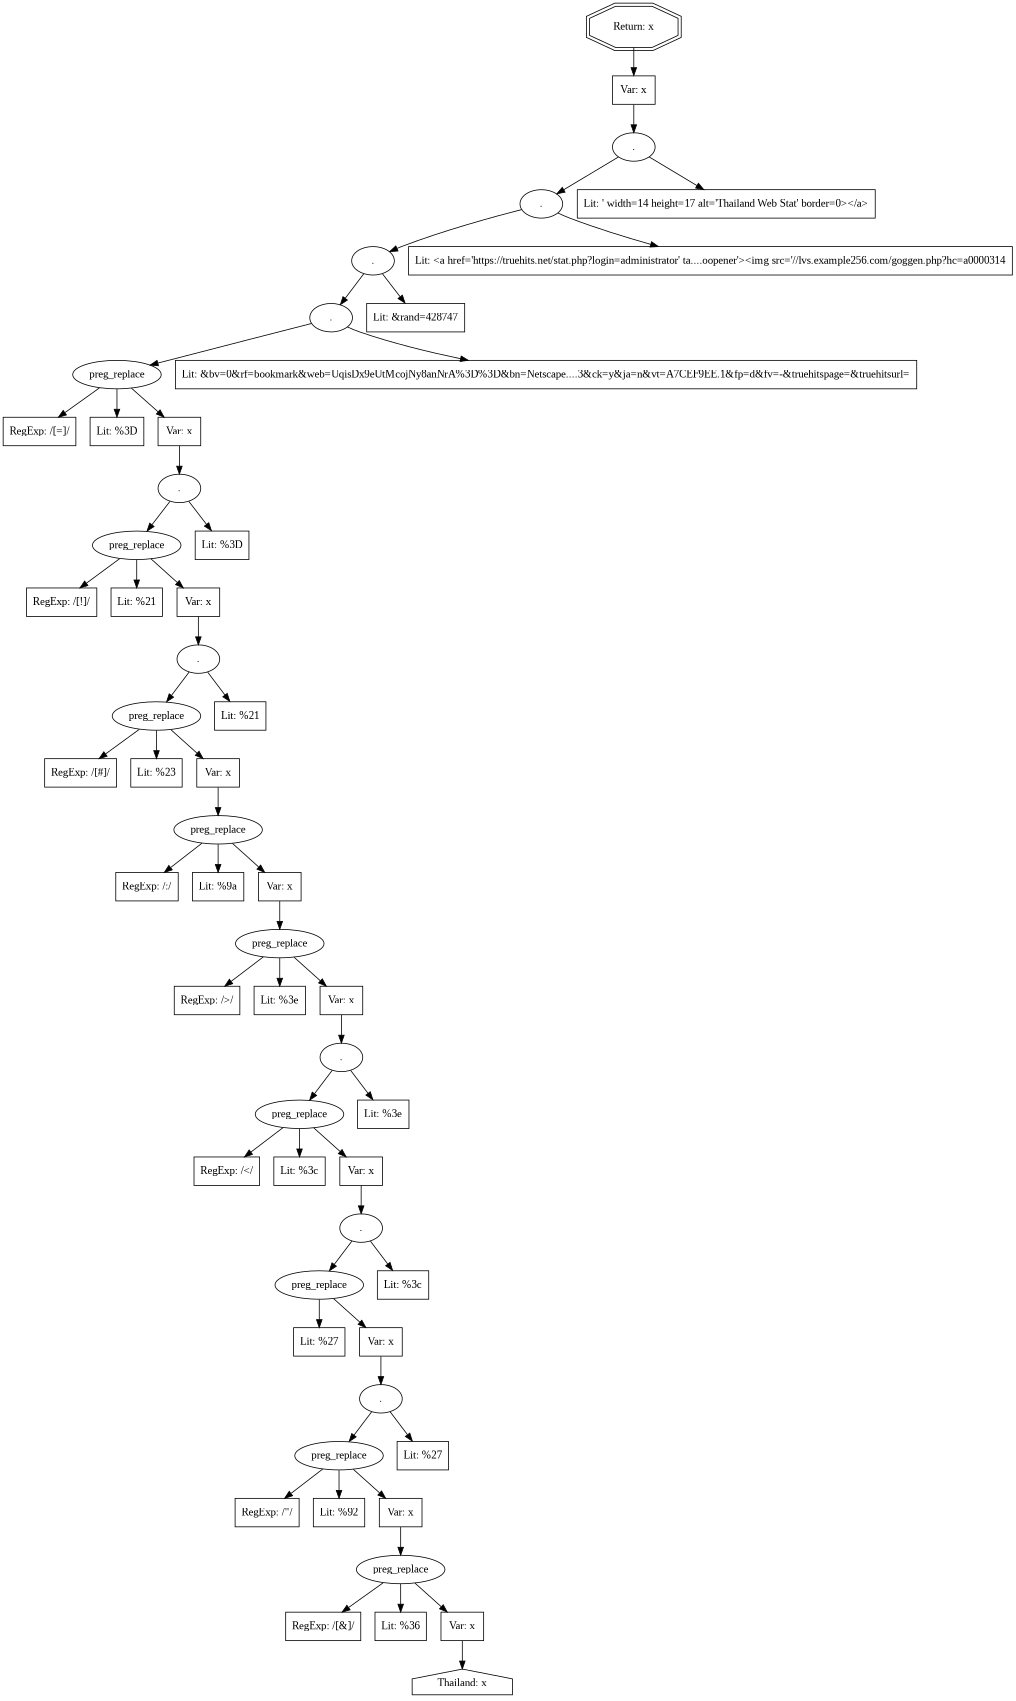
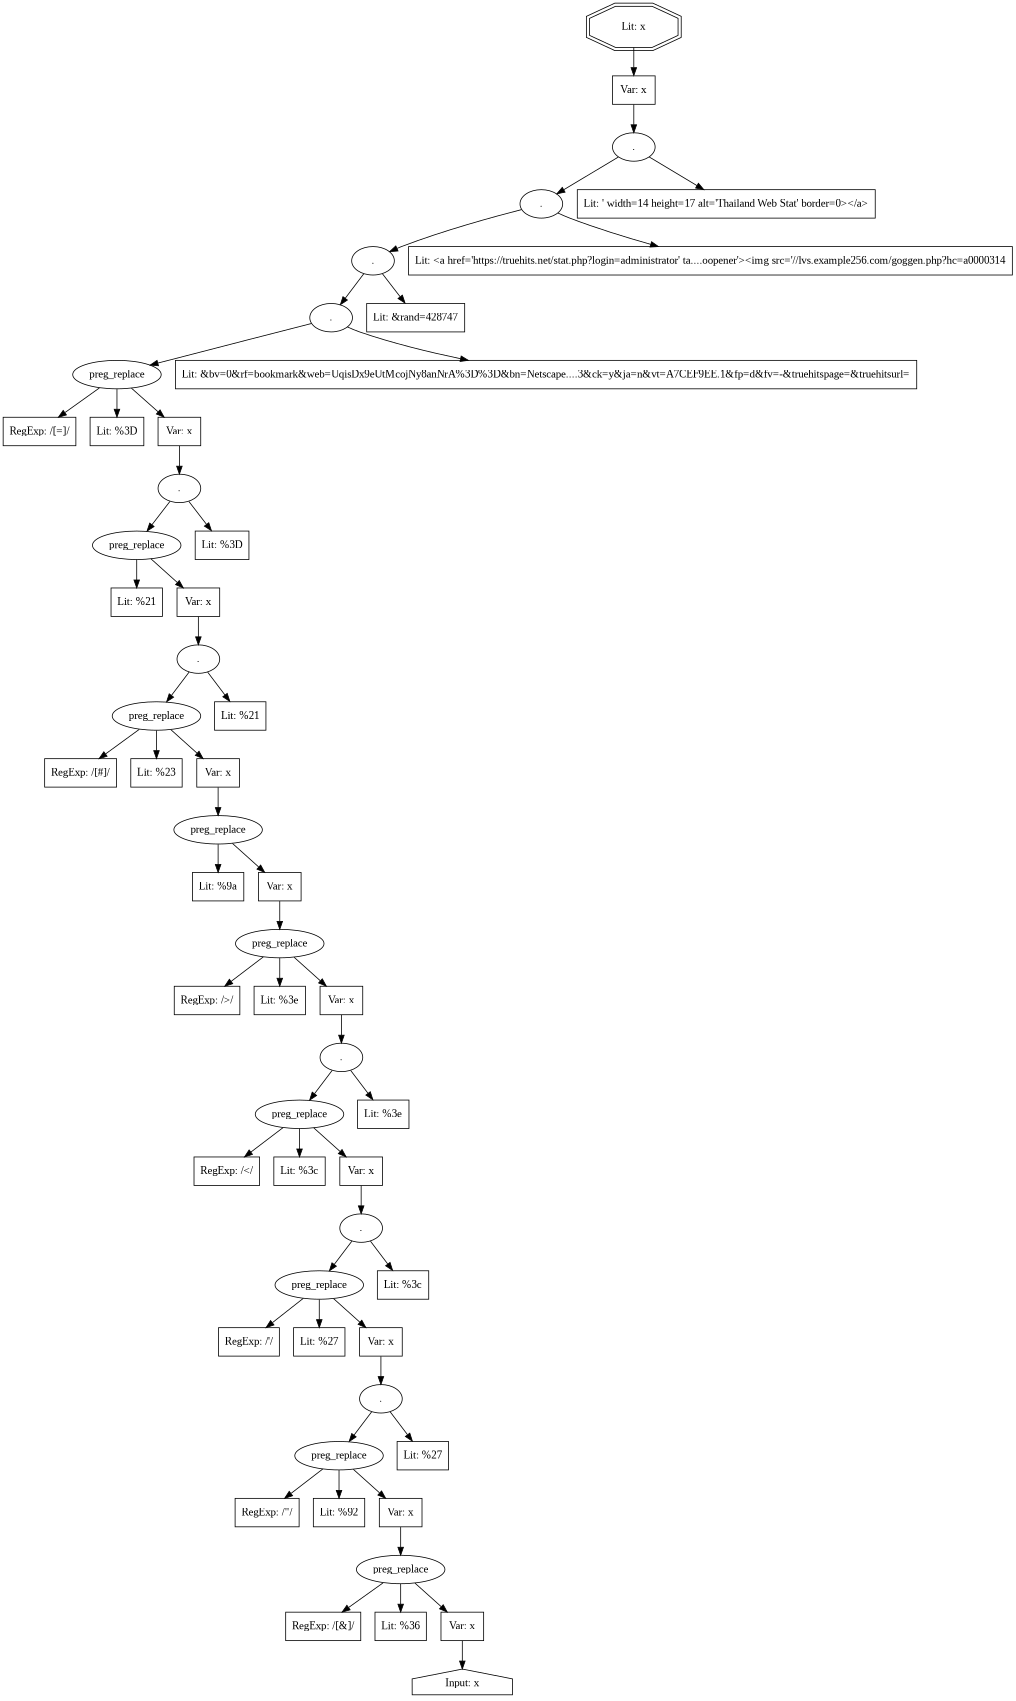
node "Return: x": label "Return: x" -> "Lit: x"
node "RegExp: /[!]/": removed
node "RegExp: /:/": removed
node "RegExp: /'/": added
node "Thailand: x": label "Thailand: x" -> "Input: x"
